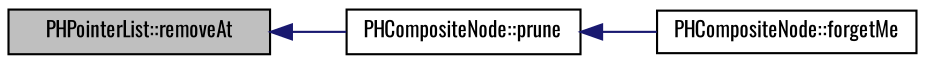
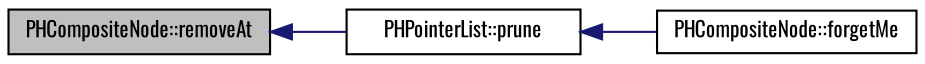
node "PHPointerList::removeAt": label "PHPointerList::removeAt" -> "PHCompositeNode::removeAt"
node "PHCompositeNode::prune": label "PHCompositeNode::prune" -> "PHPointerList::prune"
